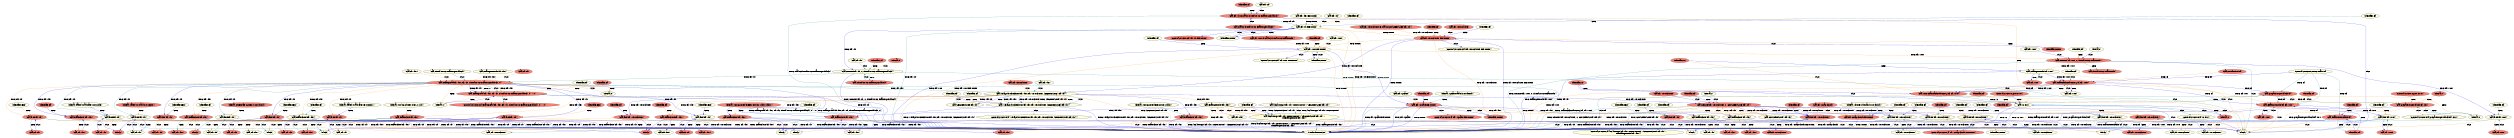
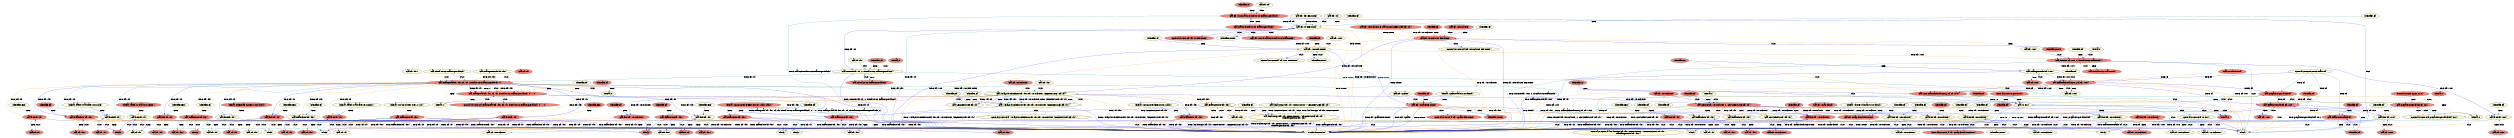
edge "(Call,ef->sb = malloc(sizeof(struct exfat_super_block)))" -> "(Call,rc != 0)": now "(Call,ef->sb = malloc(sizeof(struct exfat_super_block)))" -> "(Call,malloc(sizeof(struct exfat_super_block)))"
edge "(Call,sizeof(struct exfat_node))" -> "(Call,memset(ef->root, 0, sizeof(struct exfat_node)))": added, label "AST:"
edge "(Call,exfat_cache_directory(ef, ef->root))" -> "(Call,prepare_super_block(ef))": label "DDG: ef" -> "NULL: ef"
edge "(Call,prepare_super_block(ef))" -> "(MethodReturn,int)": label "AST: ef" -> "DDG: ef"
